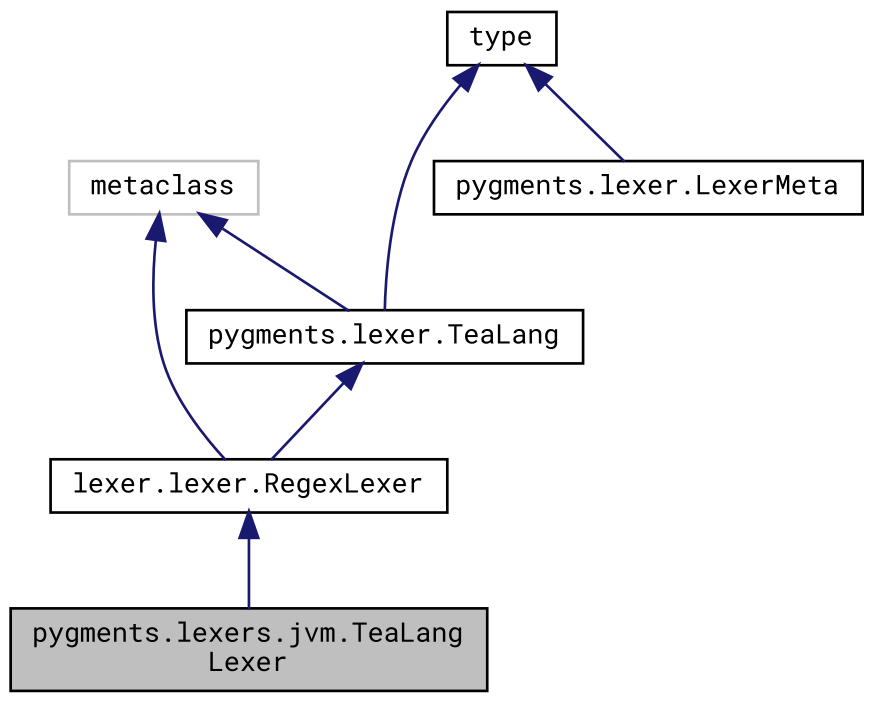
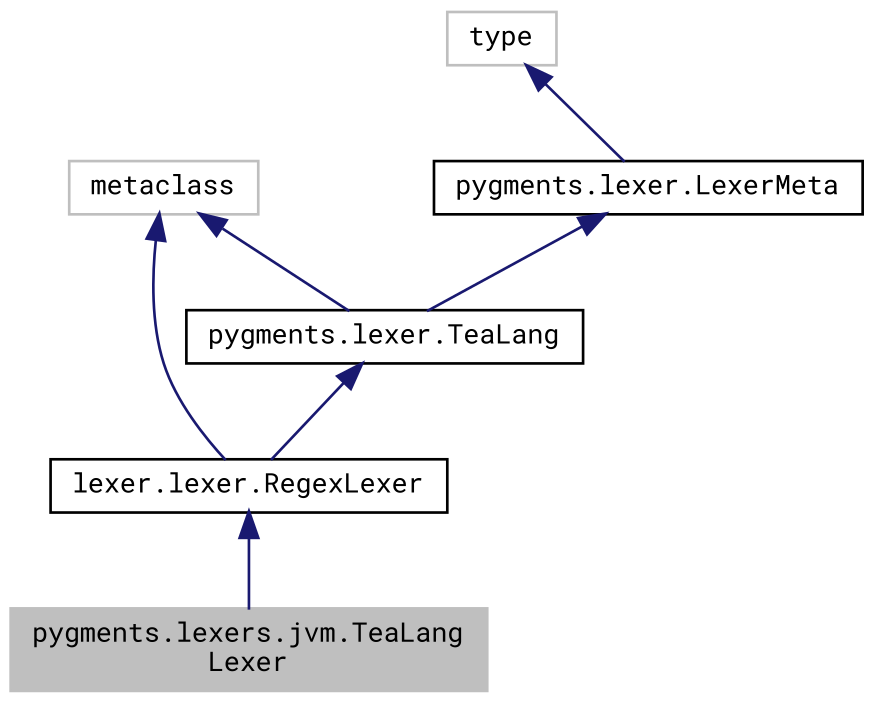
node "type": color black -> grey75
edge "pygments.lexer.TeaLang" -> "type": now "pygments.lexer.TeaLang" -> "pygments.lexer.LexerMeta"
node "pygments.lexers.jvm.TeaLang Lexer": color black -> grey75
